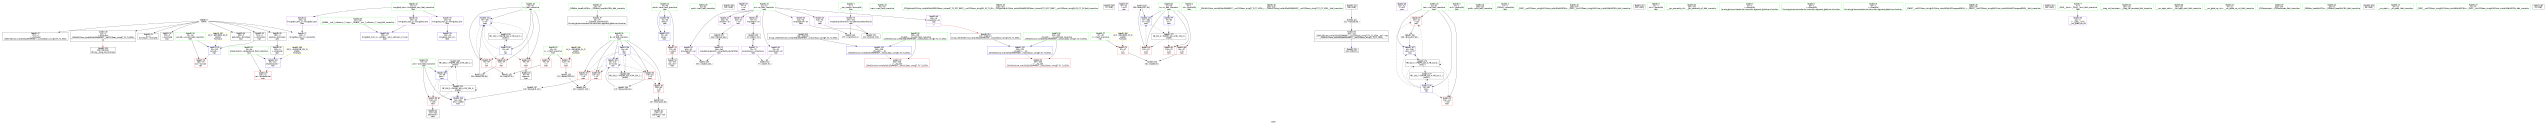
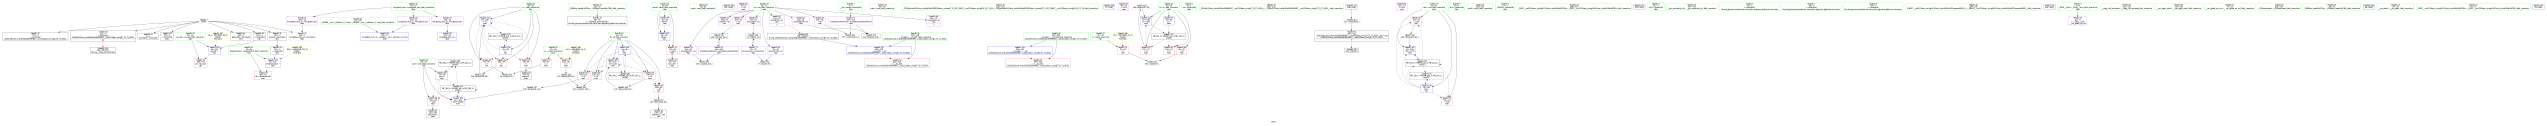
node "NodeID: 67": added
node "NodeID: 214": removed
